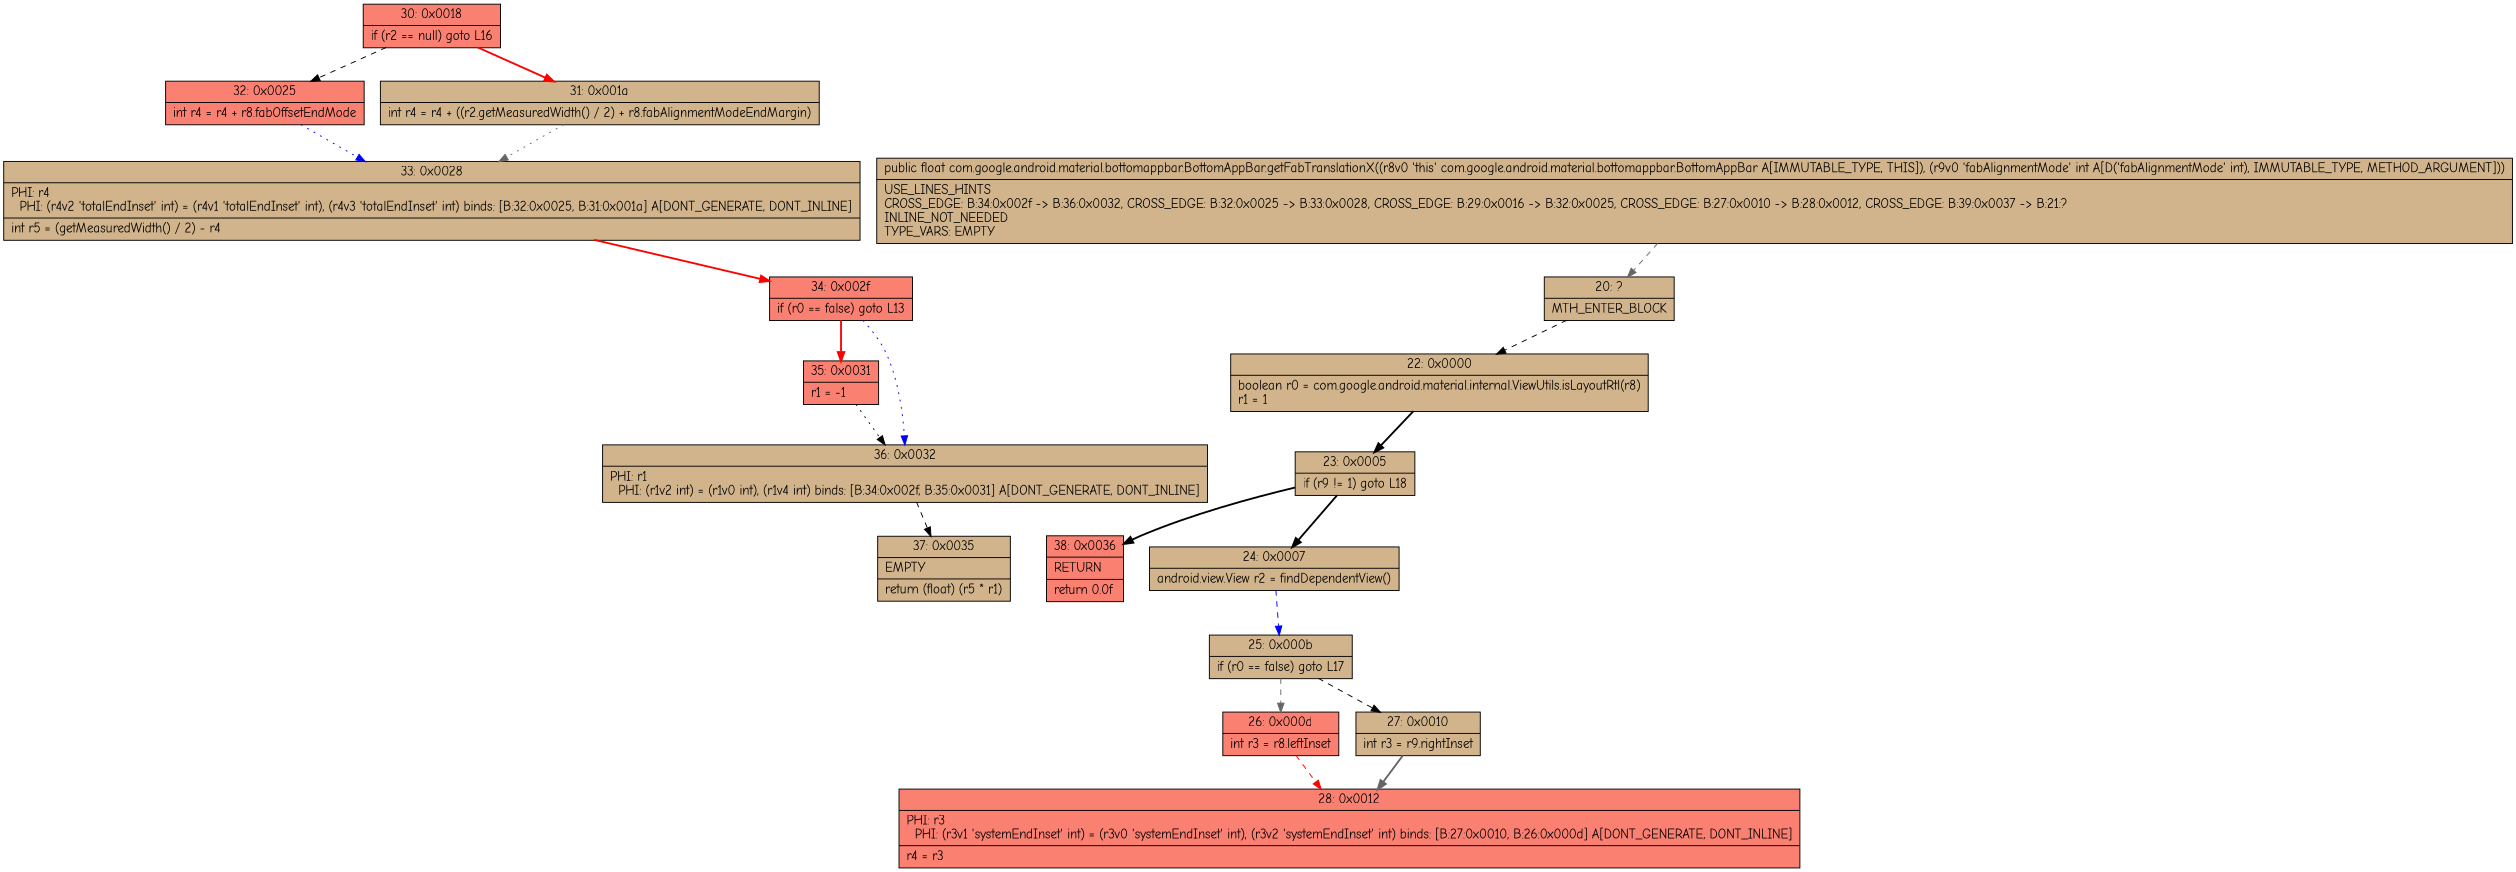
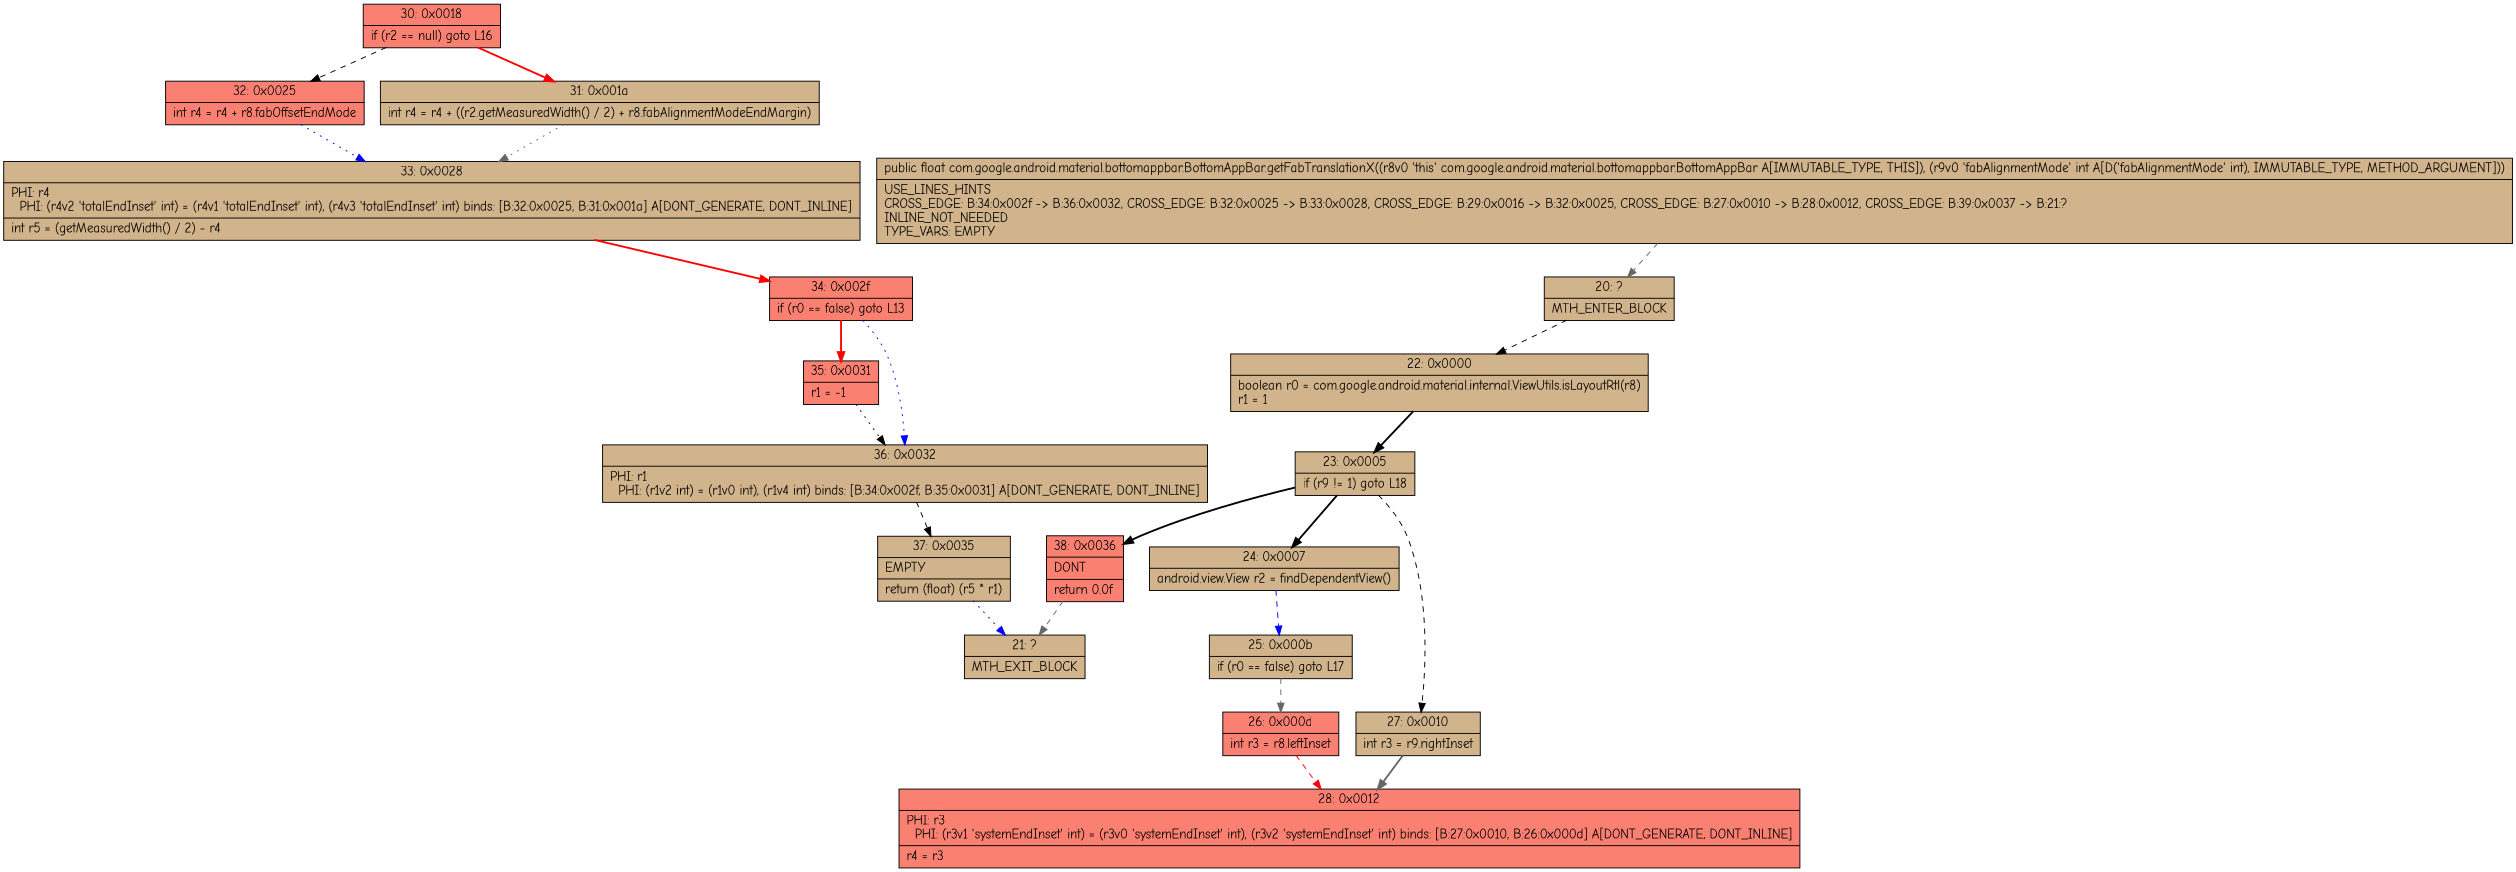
node "38: 0x0036": text "RETURN" -> "DONT"
node "21: ?": added
edge "25: 0x000b" -> "27: 0x0010": now "23: 0x0005" -> "27: 0x0010"
